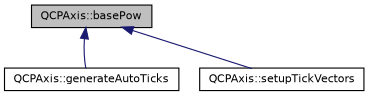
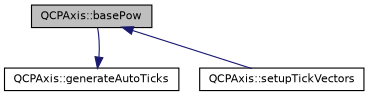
edge "QCPAxis::generateAutoTicks" -> "QCPAxis::basePow": reversed
